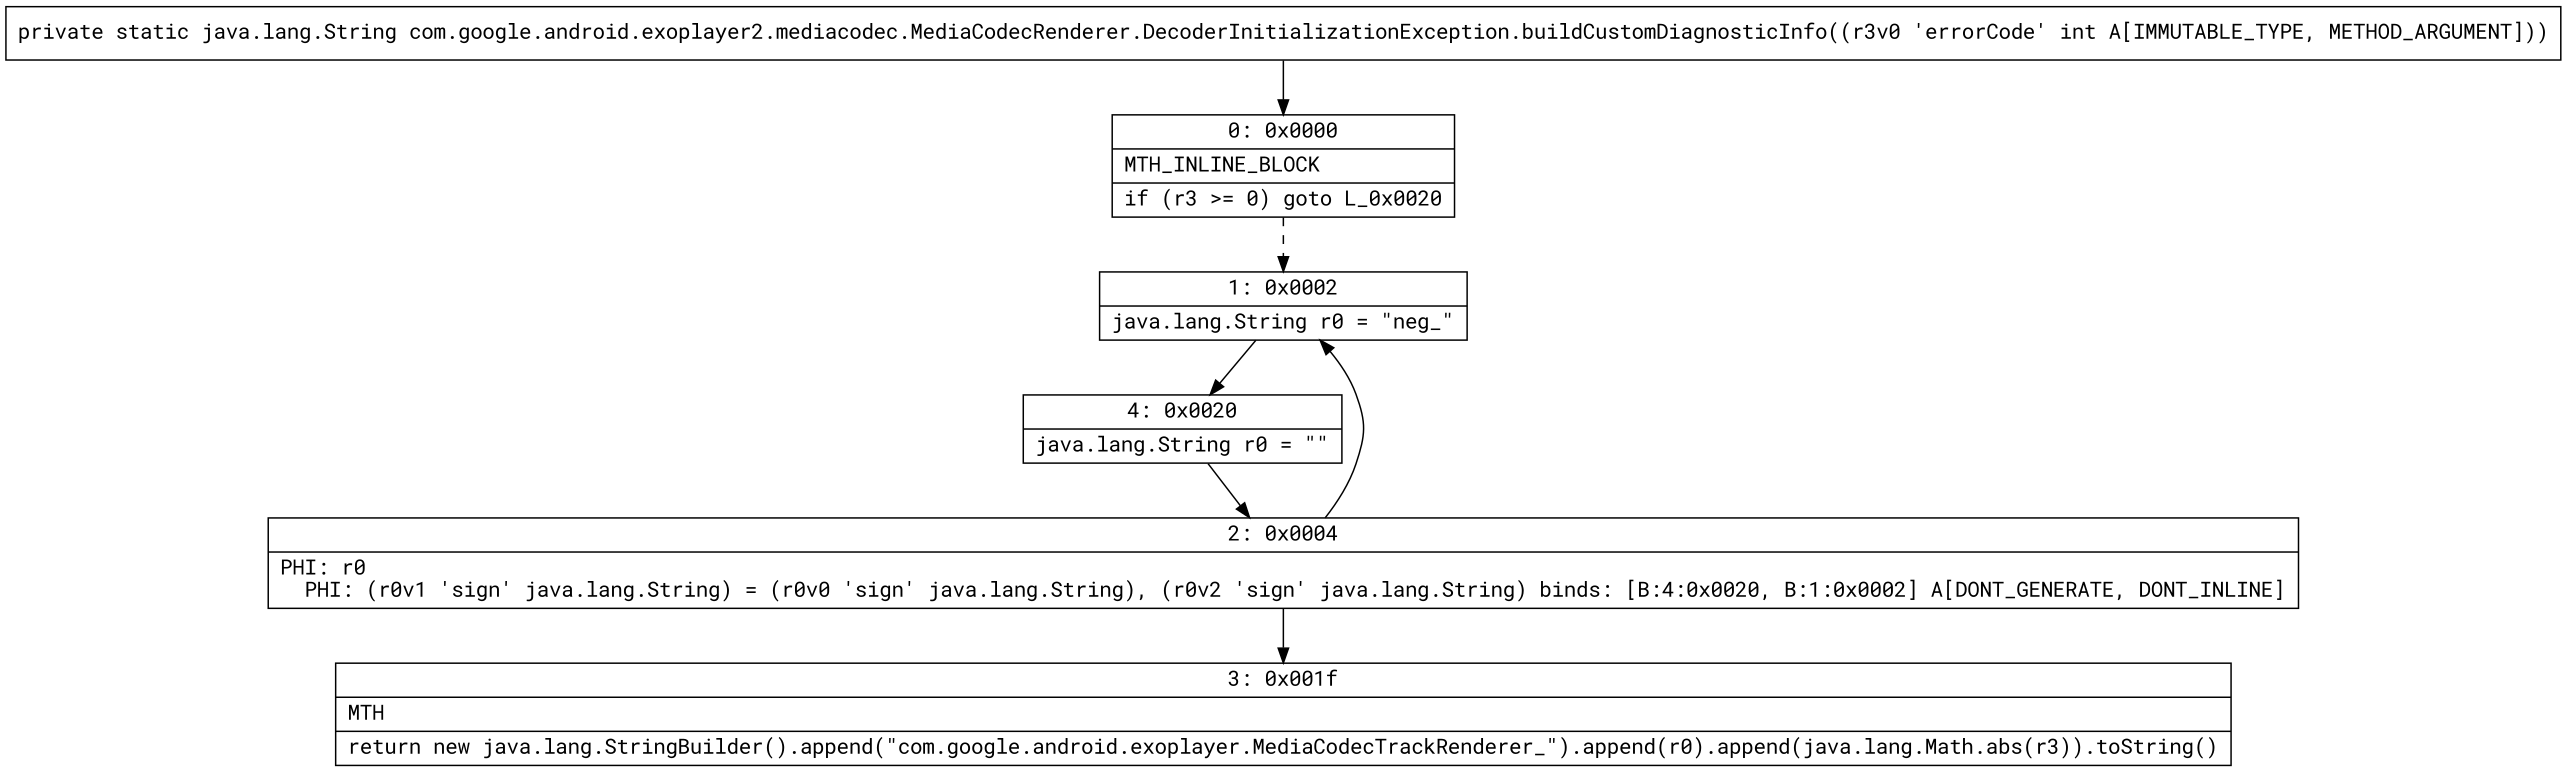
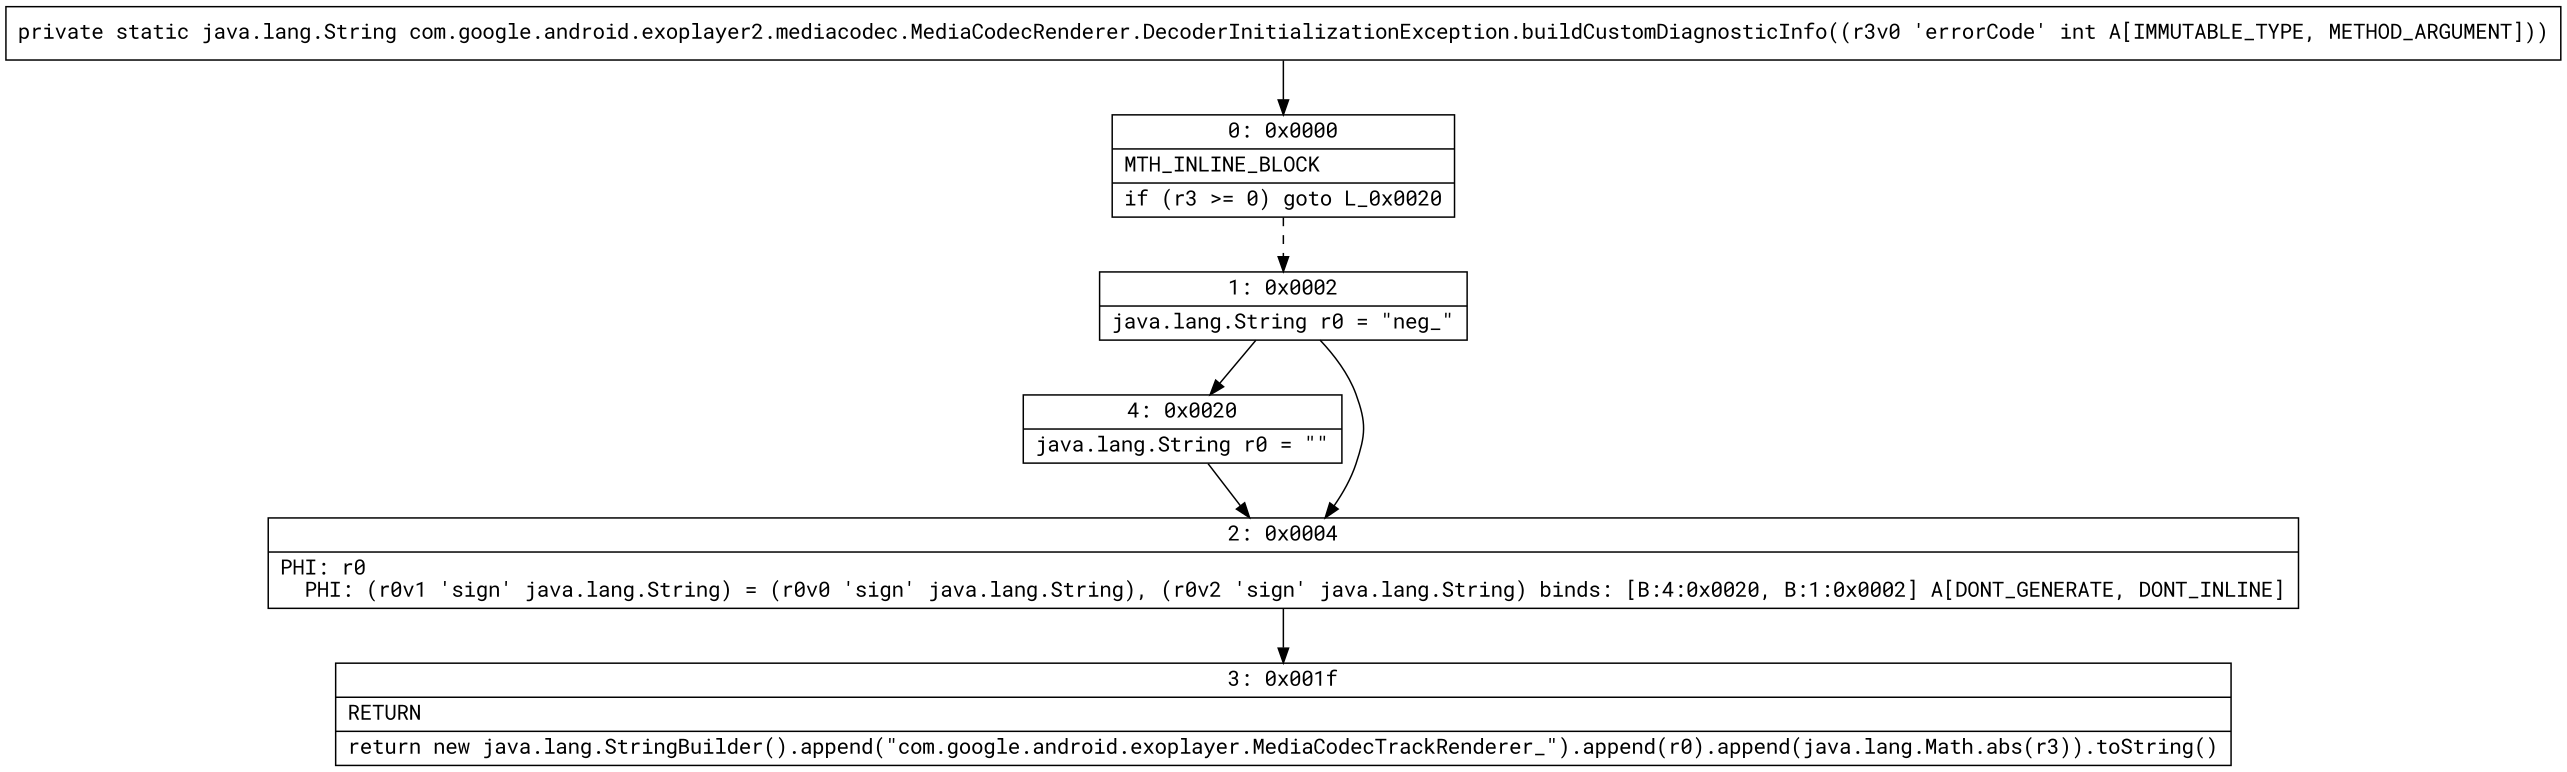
edge "2: 0x0004" -> "1: 0x0002": reversed
node "3: 0x001f": text "MTH" -> "RETURN"
